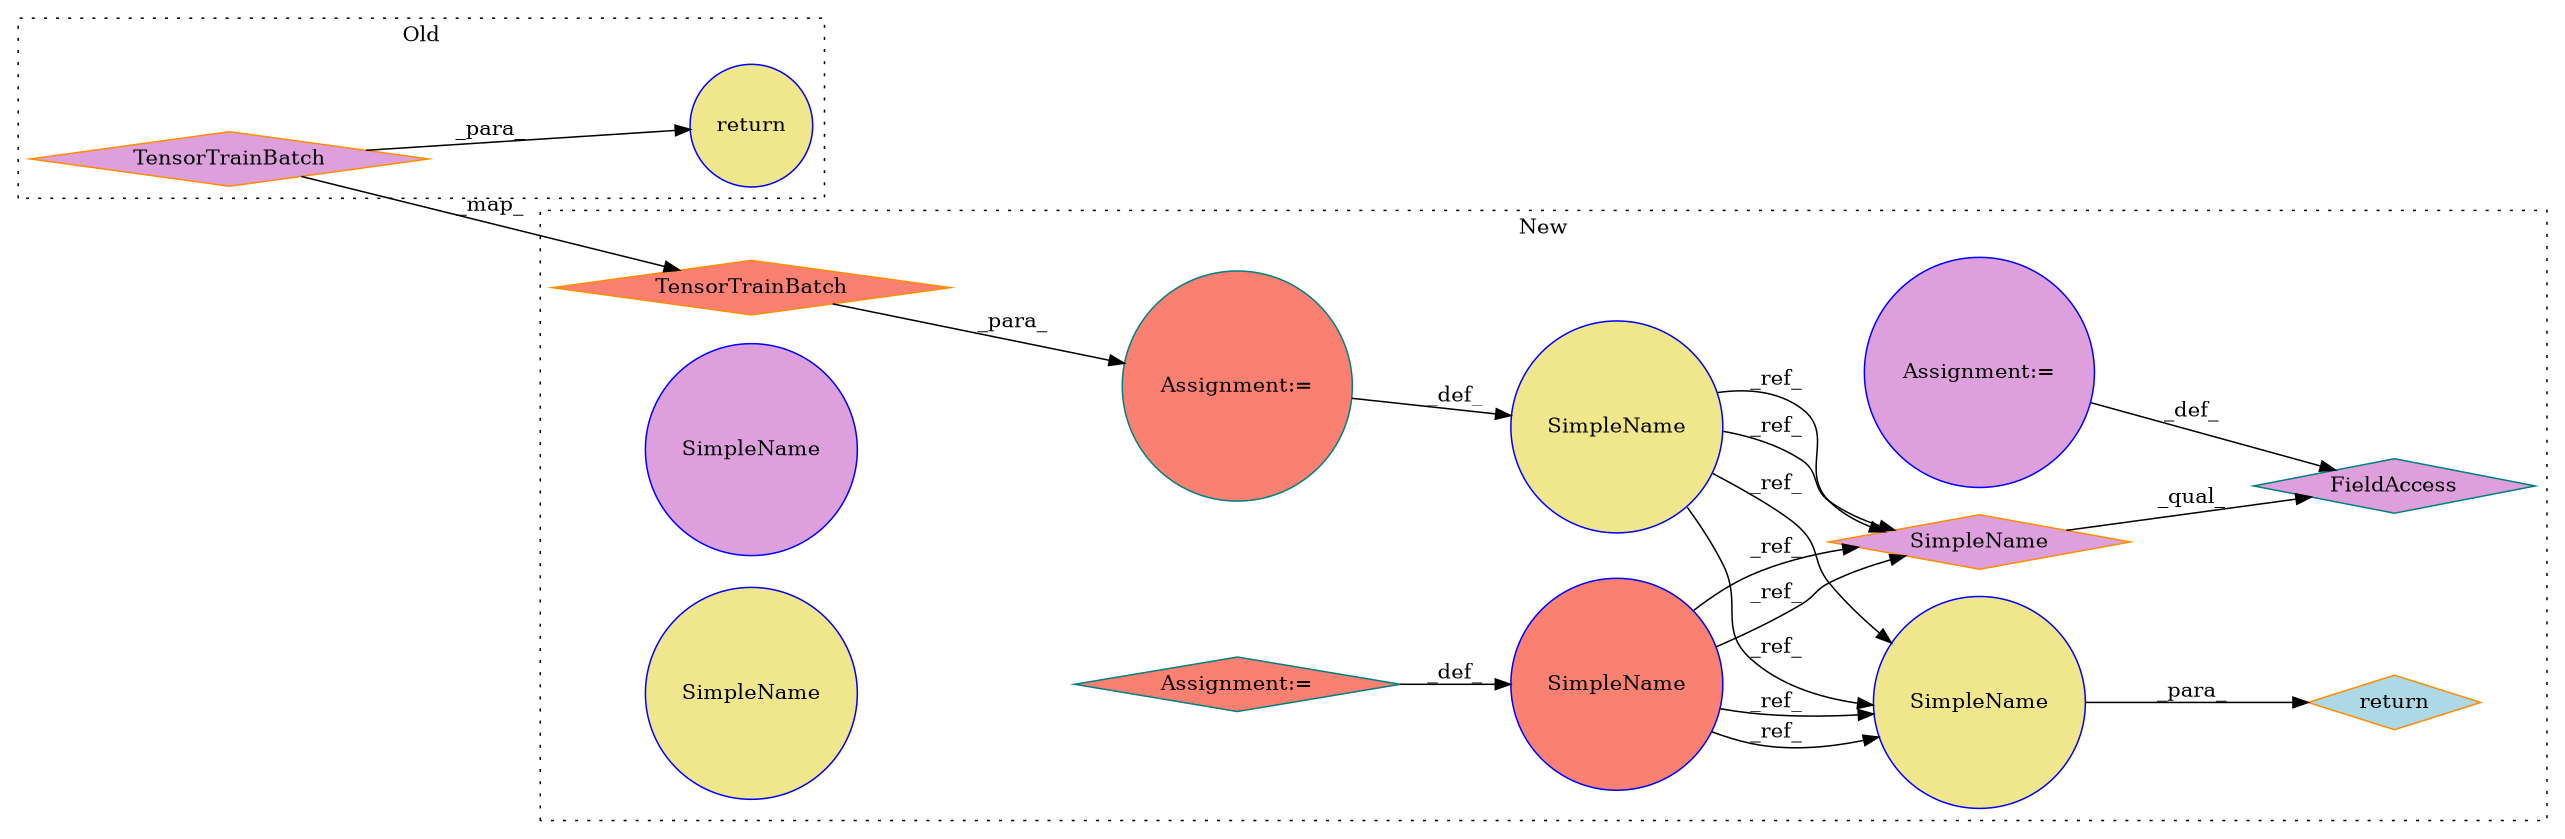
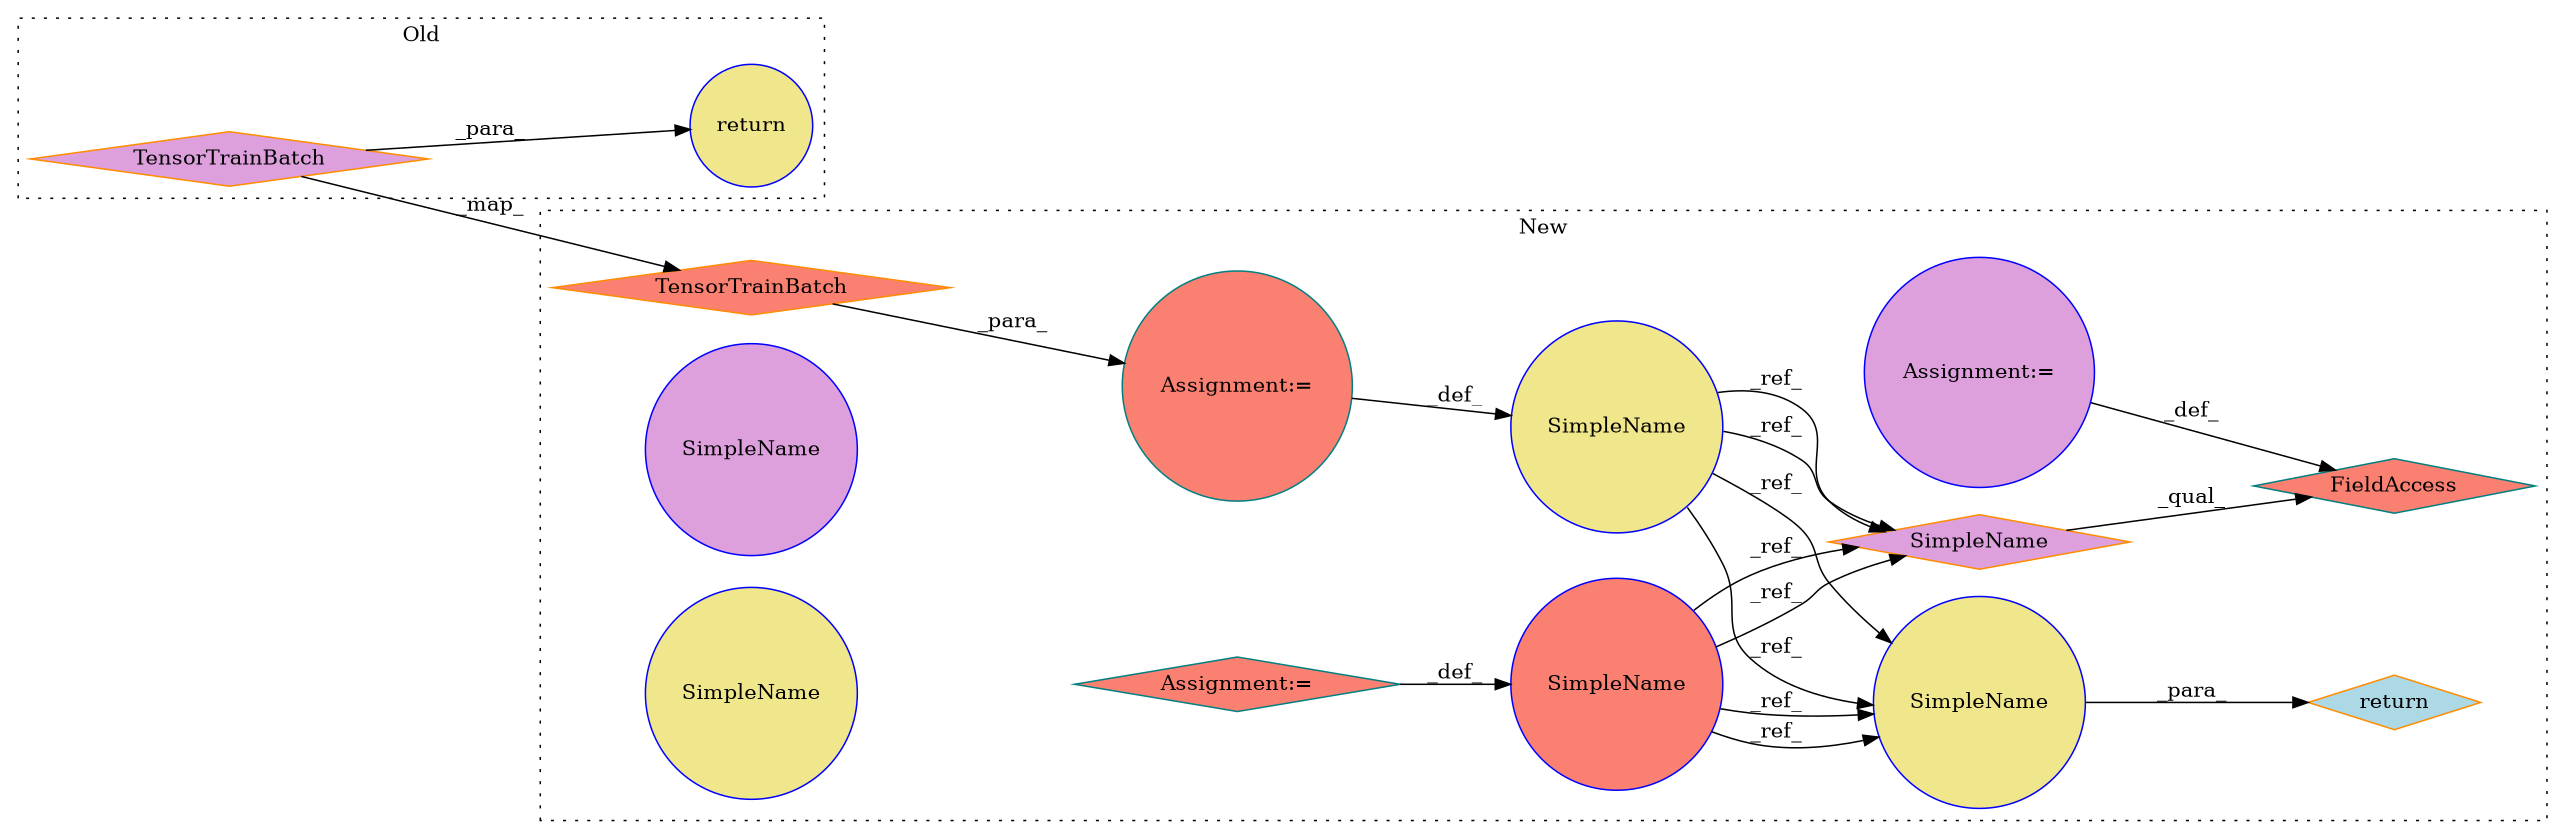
node "FieldAccess": fillcolor plum -> salmon
